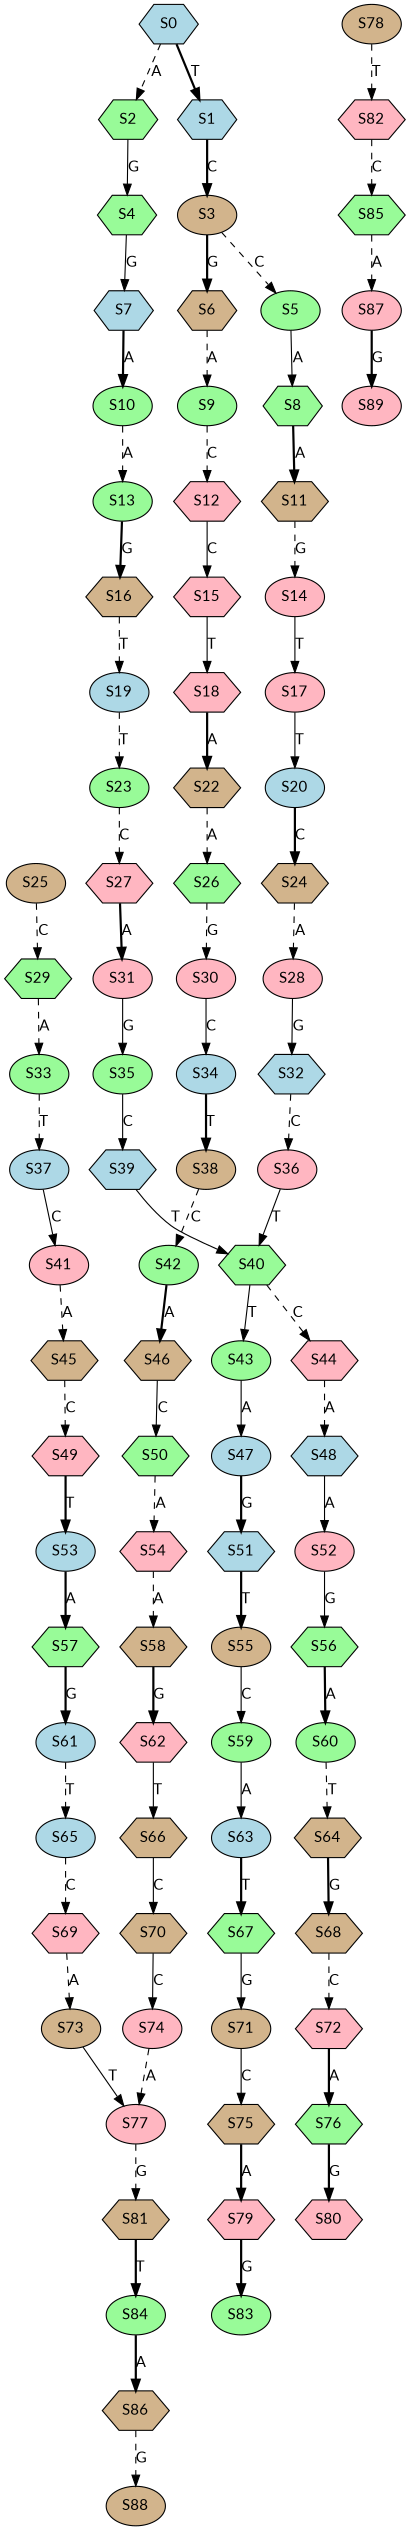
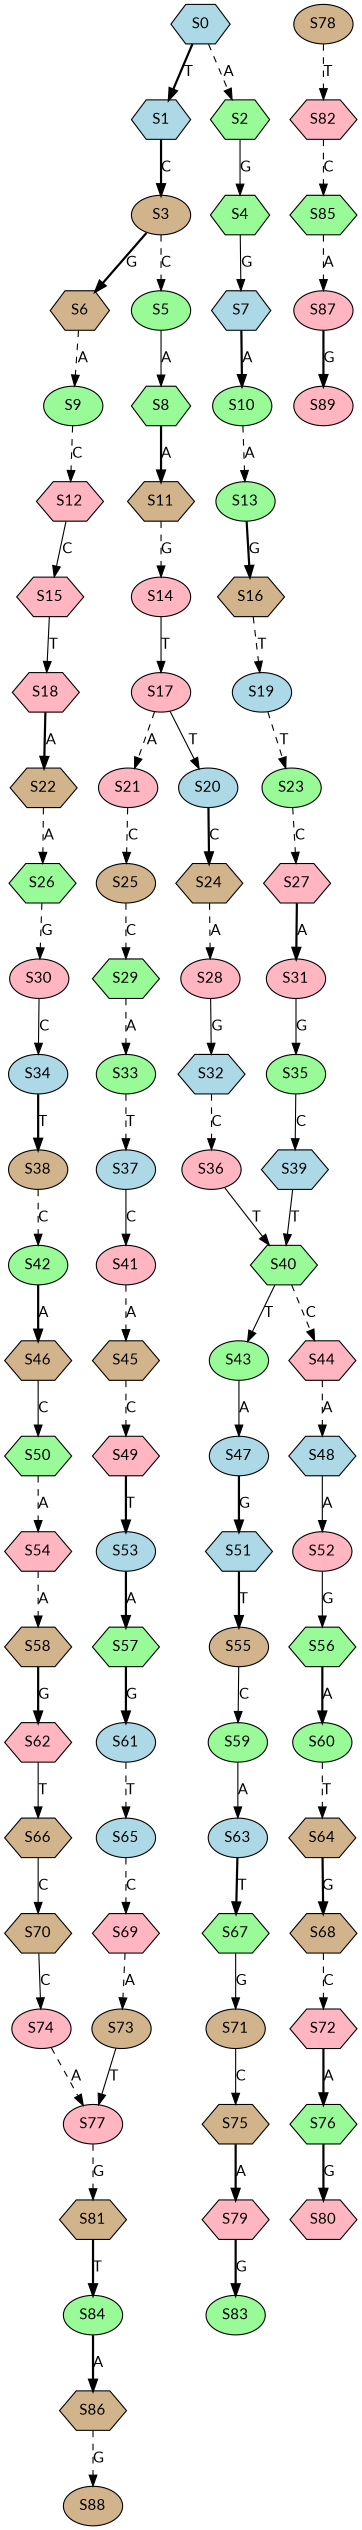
node "S21": added
